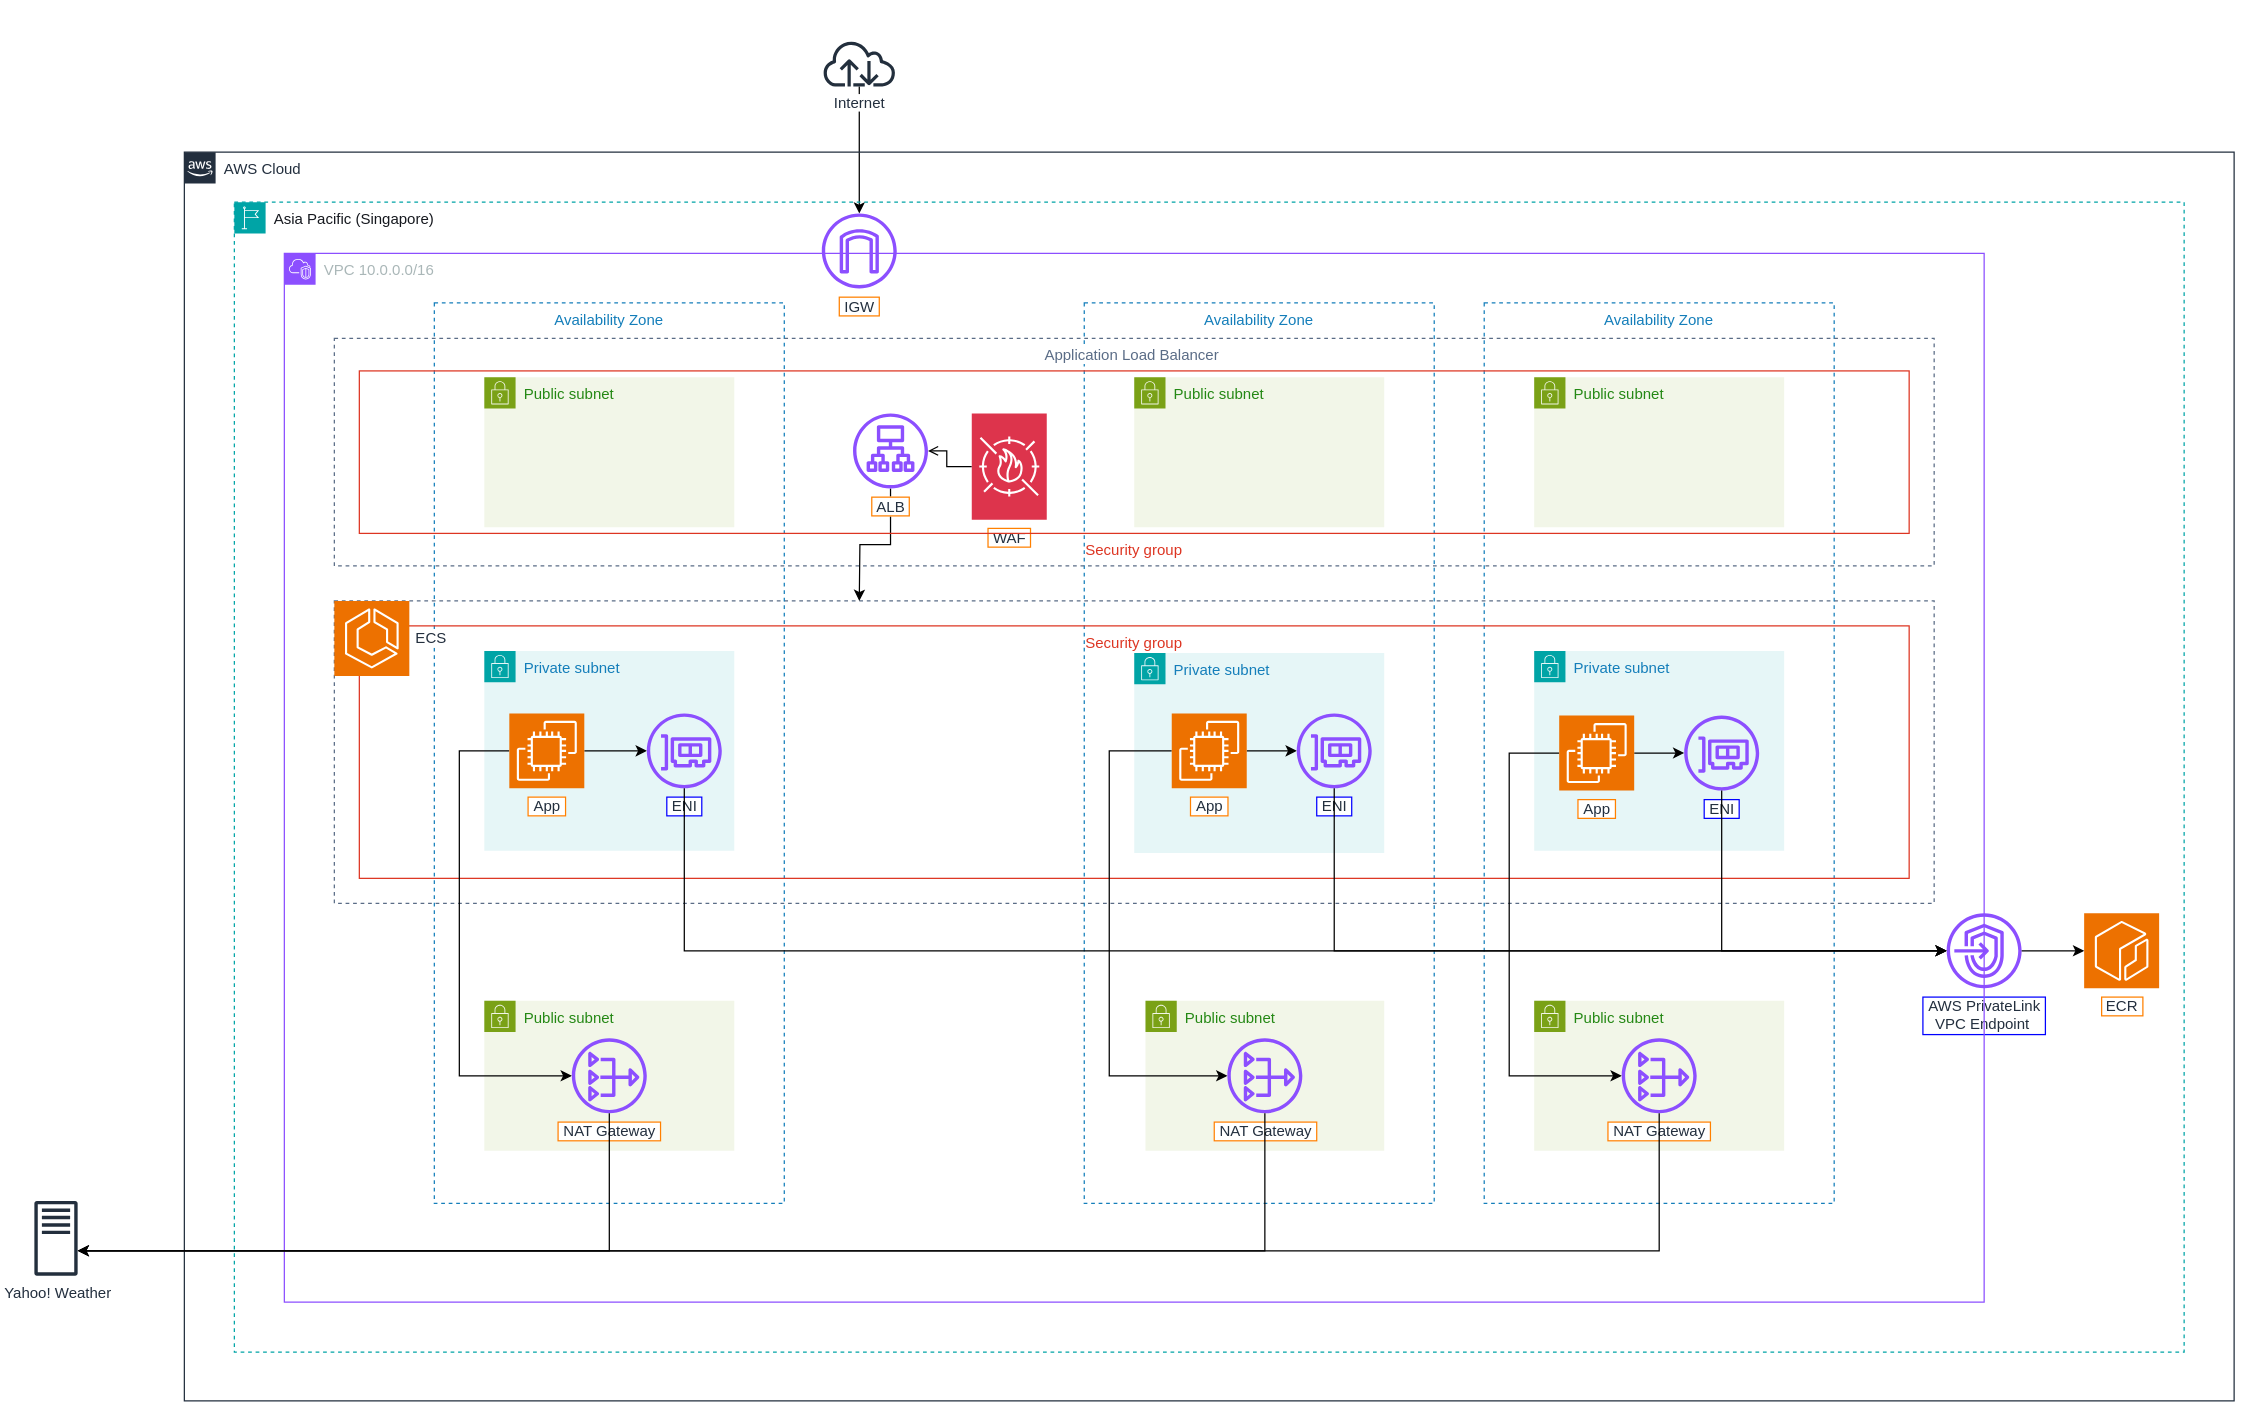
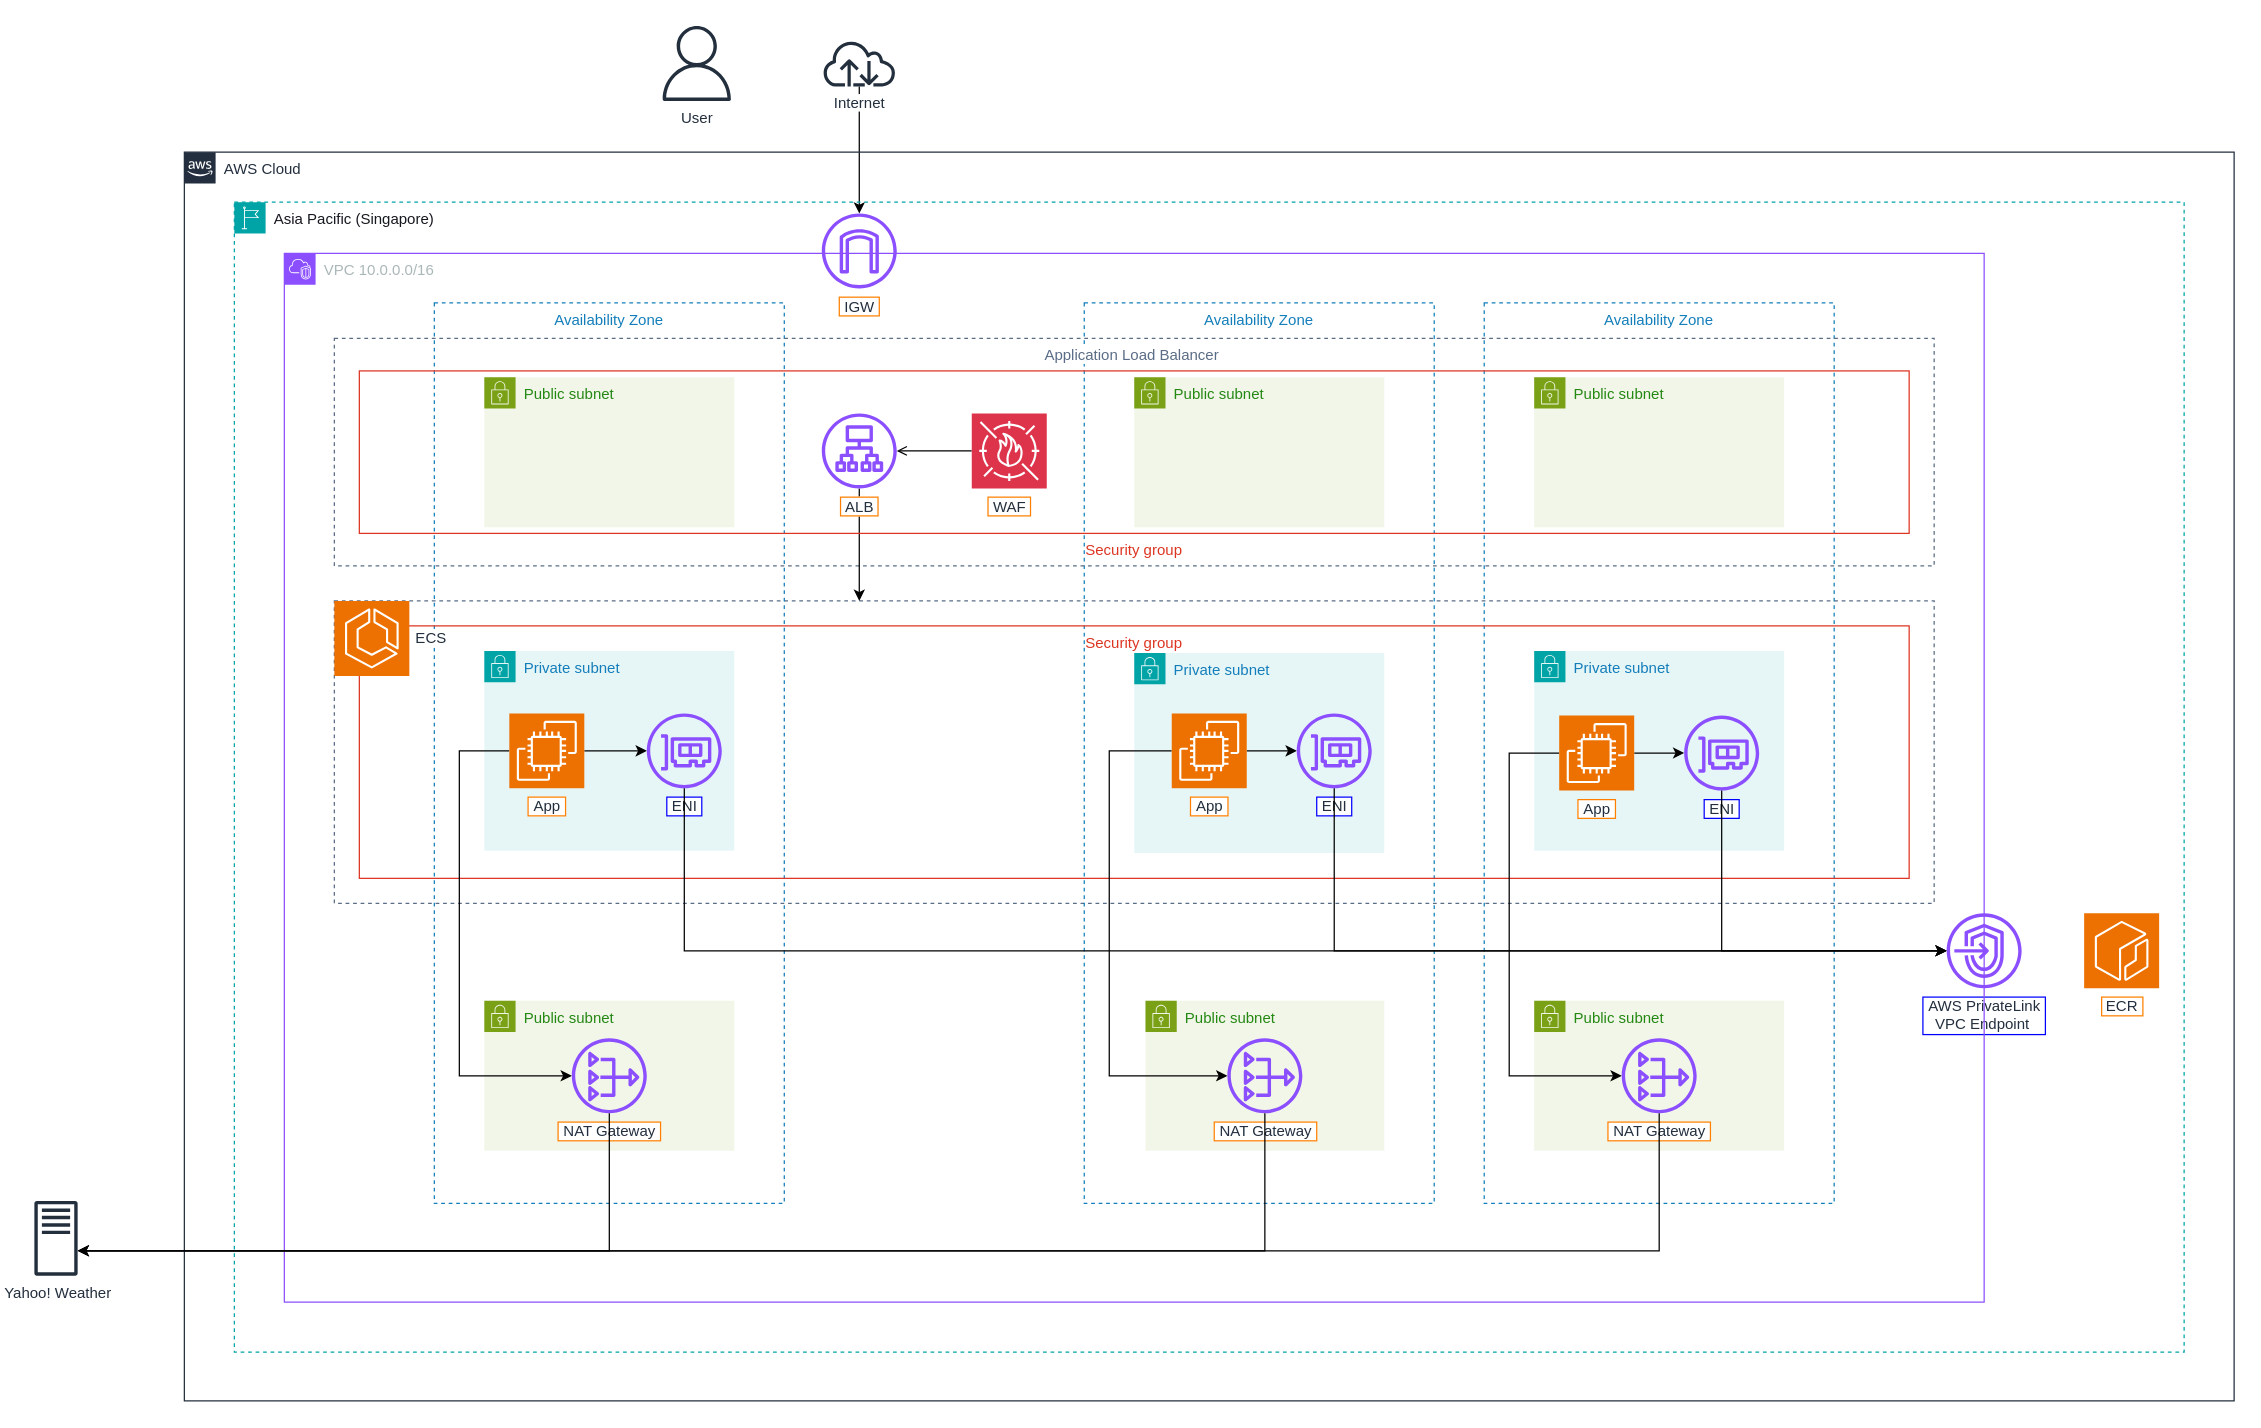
node "User": added
node "ALB": moved (891, 451) -> (859, 451)
node "WAF": size 75x106 -> 75x75
edge "AWS PrivateLink VPC Endpoint" -> "ECR": removed
